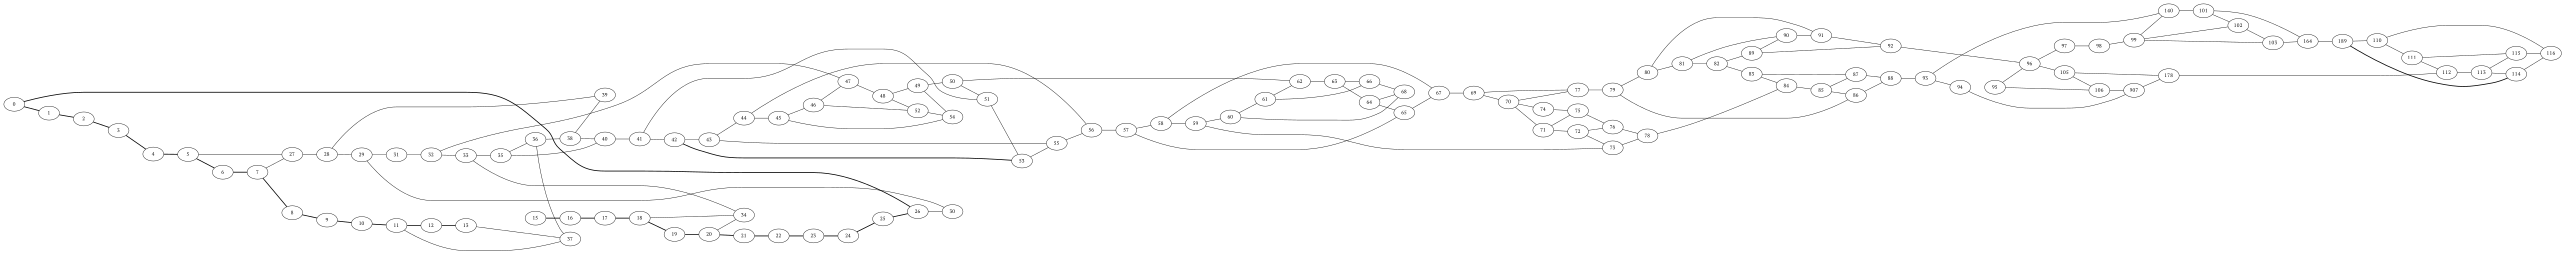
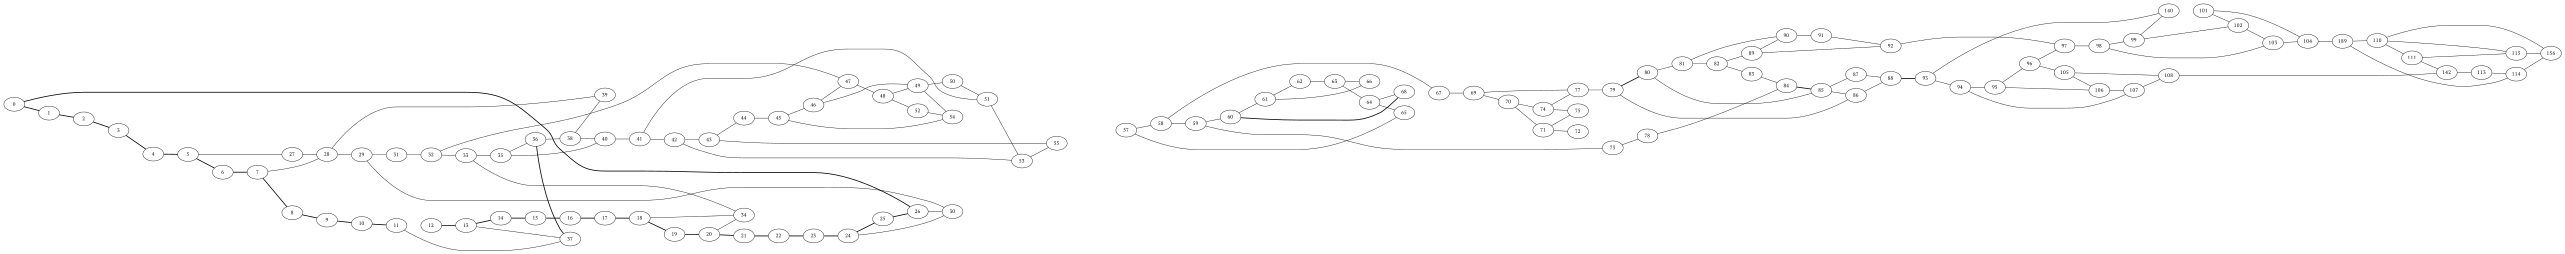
edge "140" -- "101": removed
edge "91" -- "80": now "85" -- "80"
node "164": label "164" -> "104"
edge "99" -- "103": now "98" -- "103"
node "116": label "116" -> "156"
edge "92" -- "96": now "92" -- "97"
edge "115" -- "113": now "115" -- "110"
node "112": label "112" -> "142"
edge "83" -- "87": removed
node "178": label "178" -> "108"
edge "50" -- "62": removed
edge "88" -- "93": style solid -> bold
edge "189" -- "114": style bold -> solid
edge "80" -- "79": style solid -> bold
edge "66" -- "68": removed
edge "94" -- "95": added
edge "84" -- "85": style solid -> bold
node "907": label "907" -> "107"
edge "77" -- "70": now "77" -- "74"
edge "67" -- "65": removed
edge "46" -- "52": now "46" -- "49"
edge "68" -- "60": style solid -> bold
node "76": removed
node "56": removed
edge "72" -- "73": removed
edge "42" -- "53": style bold -> solid
edge "27" -- "7": now "28" -- "7"
edge "36" -- "37": style solid -> bold
node "14": added
edge "11" -- "12": removed
edge "30" -- "24": added
